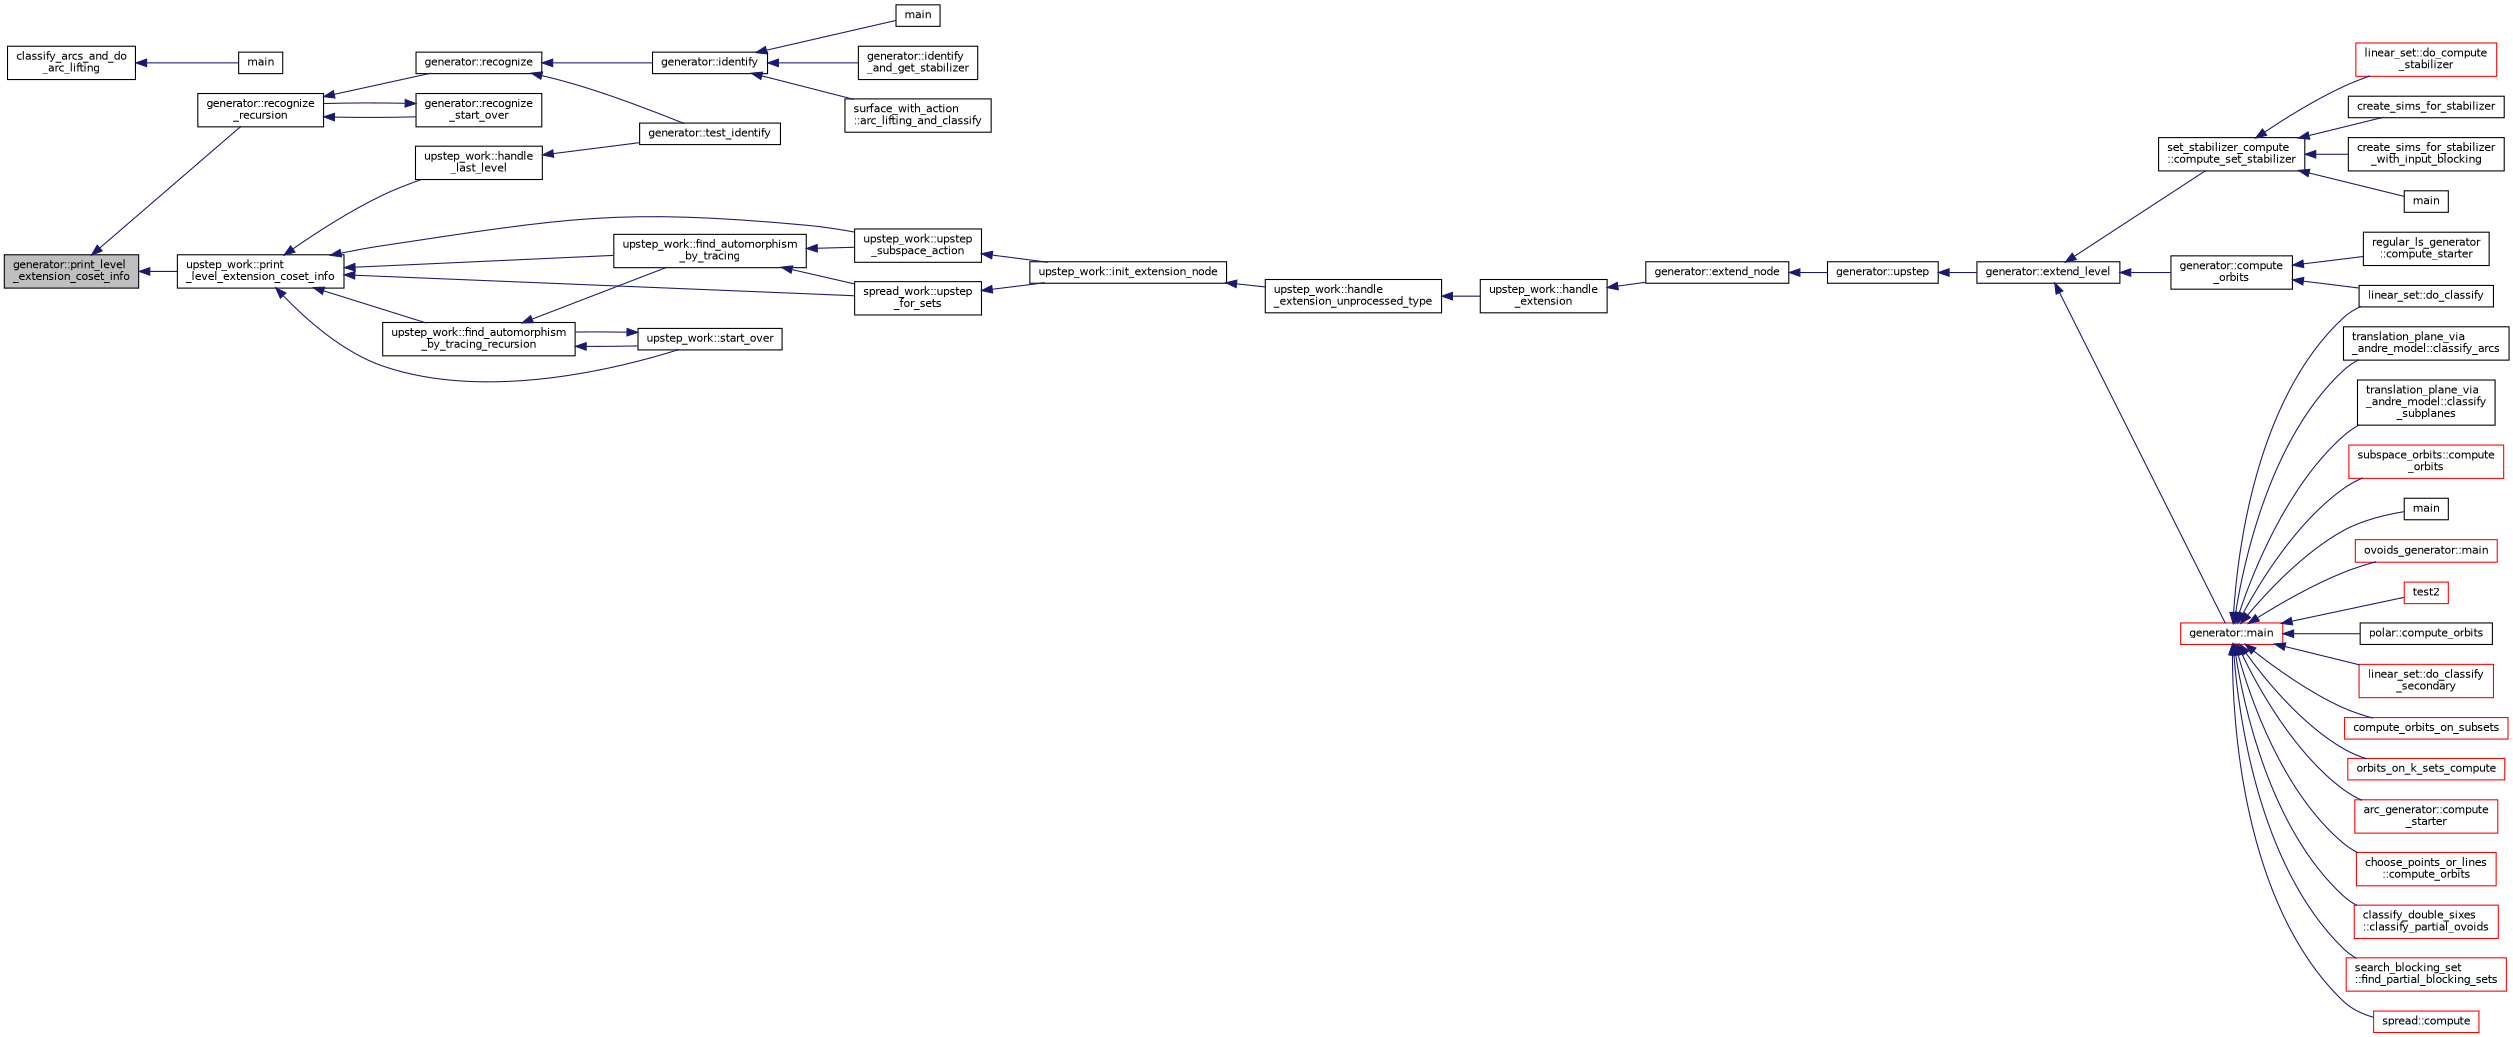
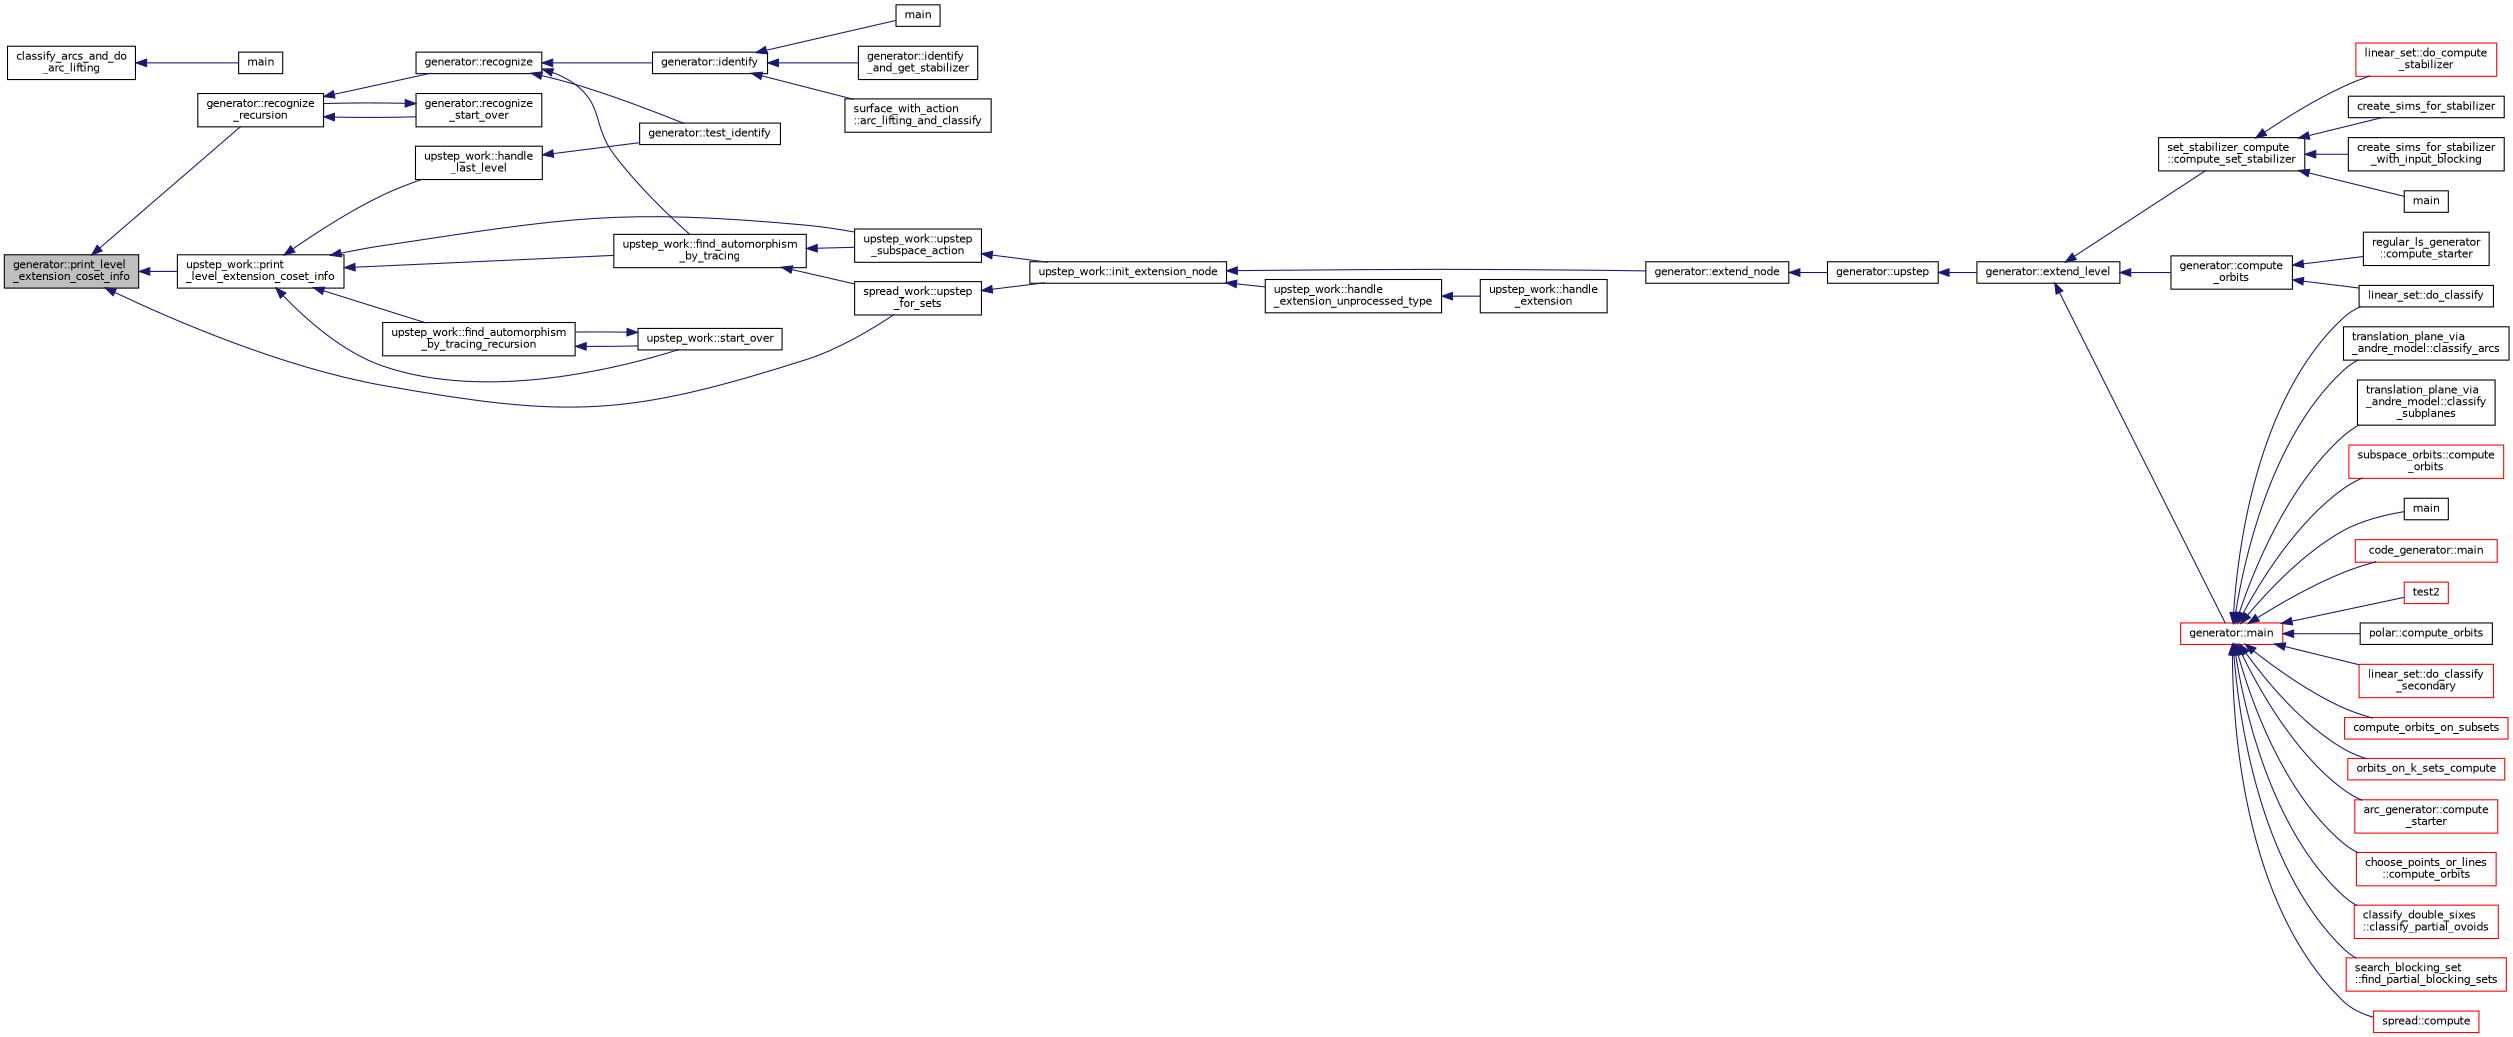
edge "generator::extend_node" -> "upstep_work::handle _extension": now "generator::extend_node" -> "upstep_work::init_extension_node"
edge "spread_work::upstep _for_sets" -> "upstep_work::print _level_extension_coset_info": now "spread_work::upstep _for_sets" -> "generator::print_level _extension_coset_info"
edge "upstep_work::find_automorphism _by_tracing" -> "upstep_work::find_automorphism _by_tracing_recursion": now "upstep_work::find_automorphism _by_tracing" -> "generator::recognize"
node "ovoids_generator::main": label "ovoids_generator::main" -> "code_generator::main"
